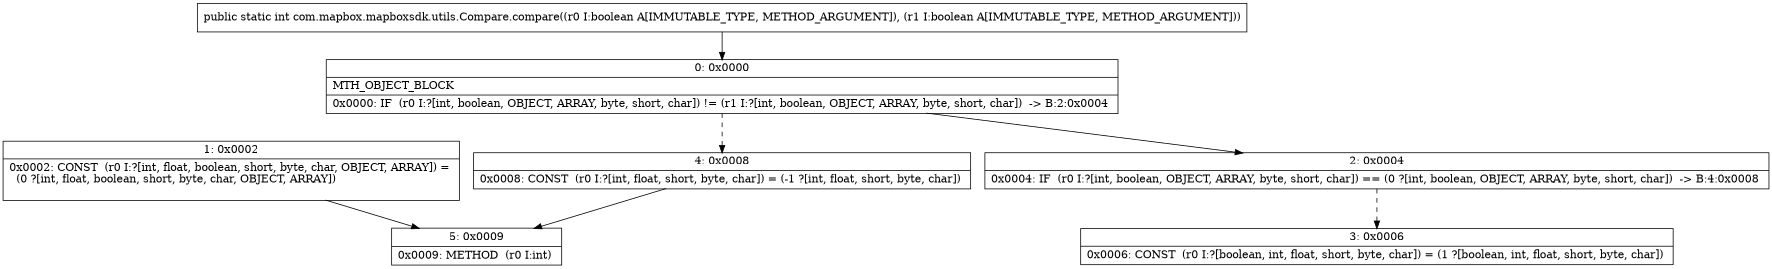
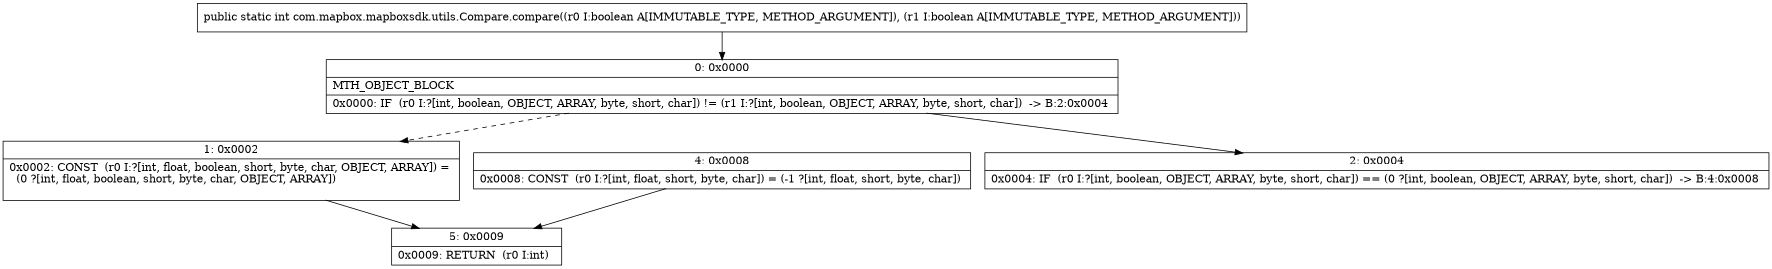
edge "0: 0x0000" -> "4: 0x0008": now "0: 0x0000" -> "1: 0x0002"
node "3: 0x0006": removed
node "5: 0x0009": text "0x0009: METHOD  (r0 I:int)" -> "0x0009: RETURN  (r0 I:int)"
